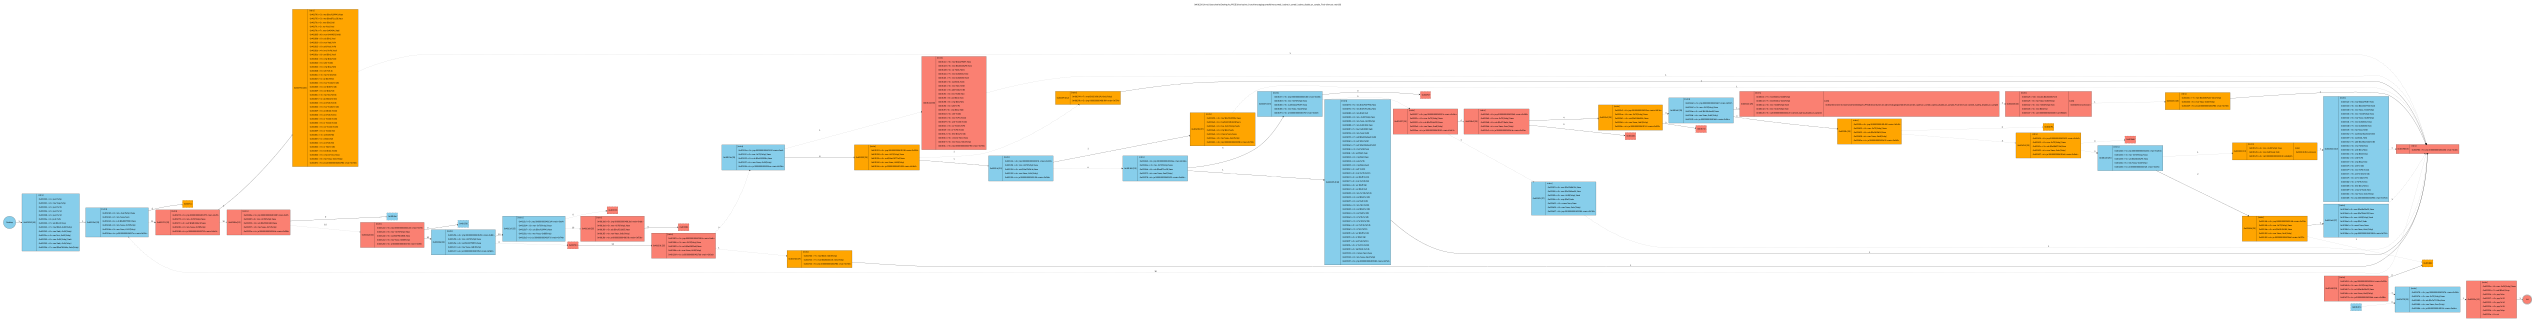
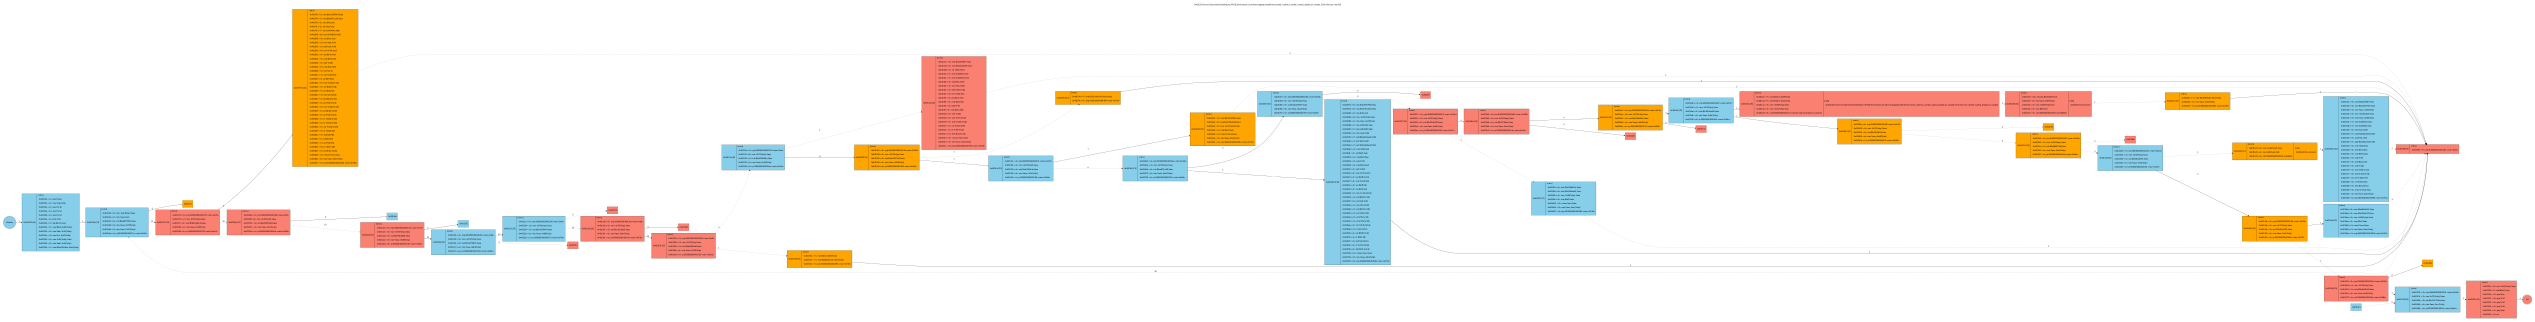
edge "0x4017b4" -> "0x401301 [25]": now "0x4012e8 [25]" -> "0x401301 [25]"
edge "0x401446 [25]" -> "0x4015bb": now "0x401446 [25]" -> "0x40145f [25]"
